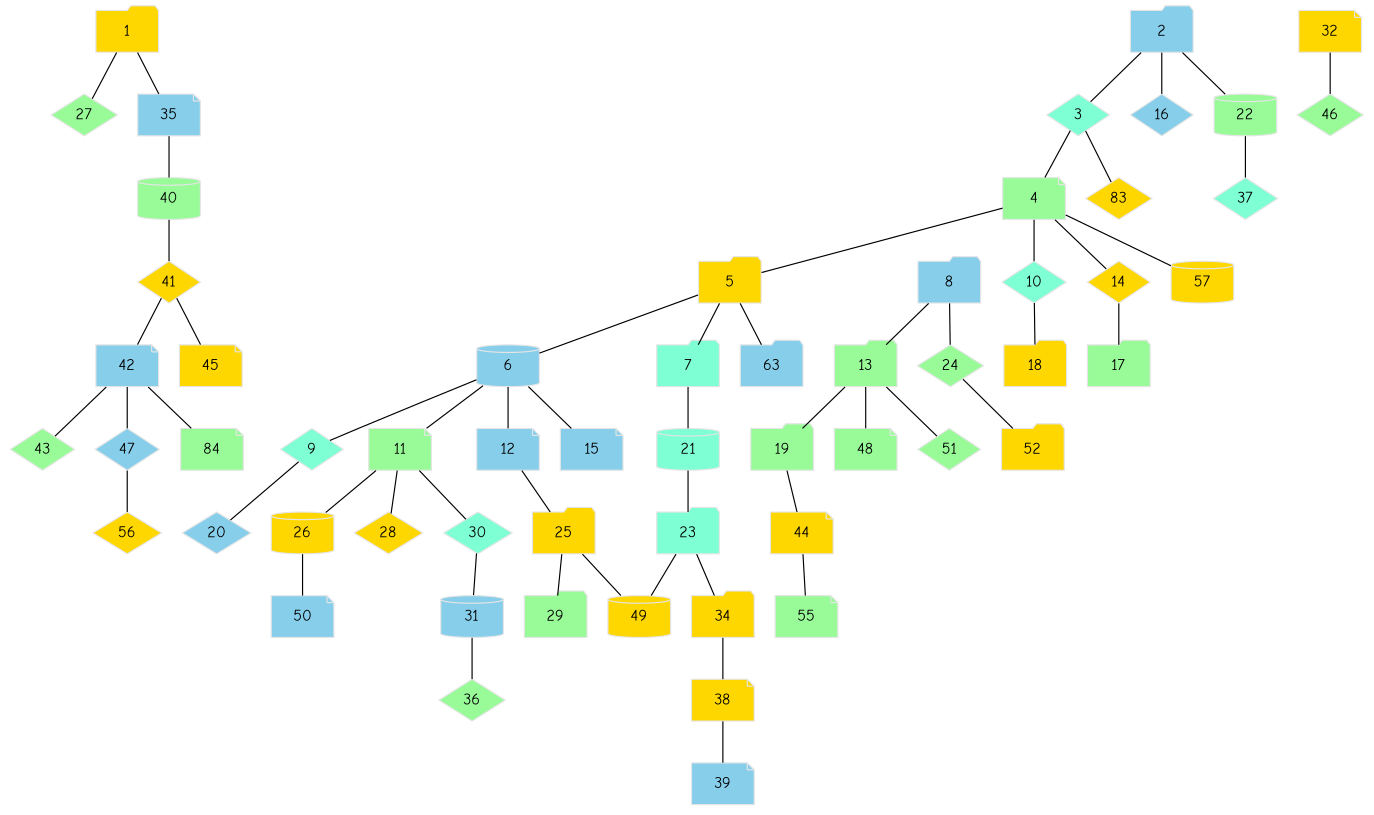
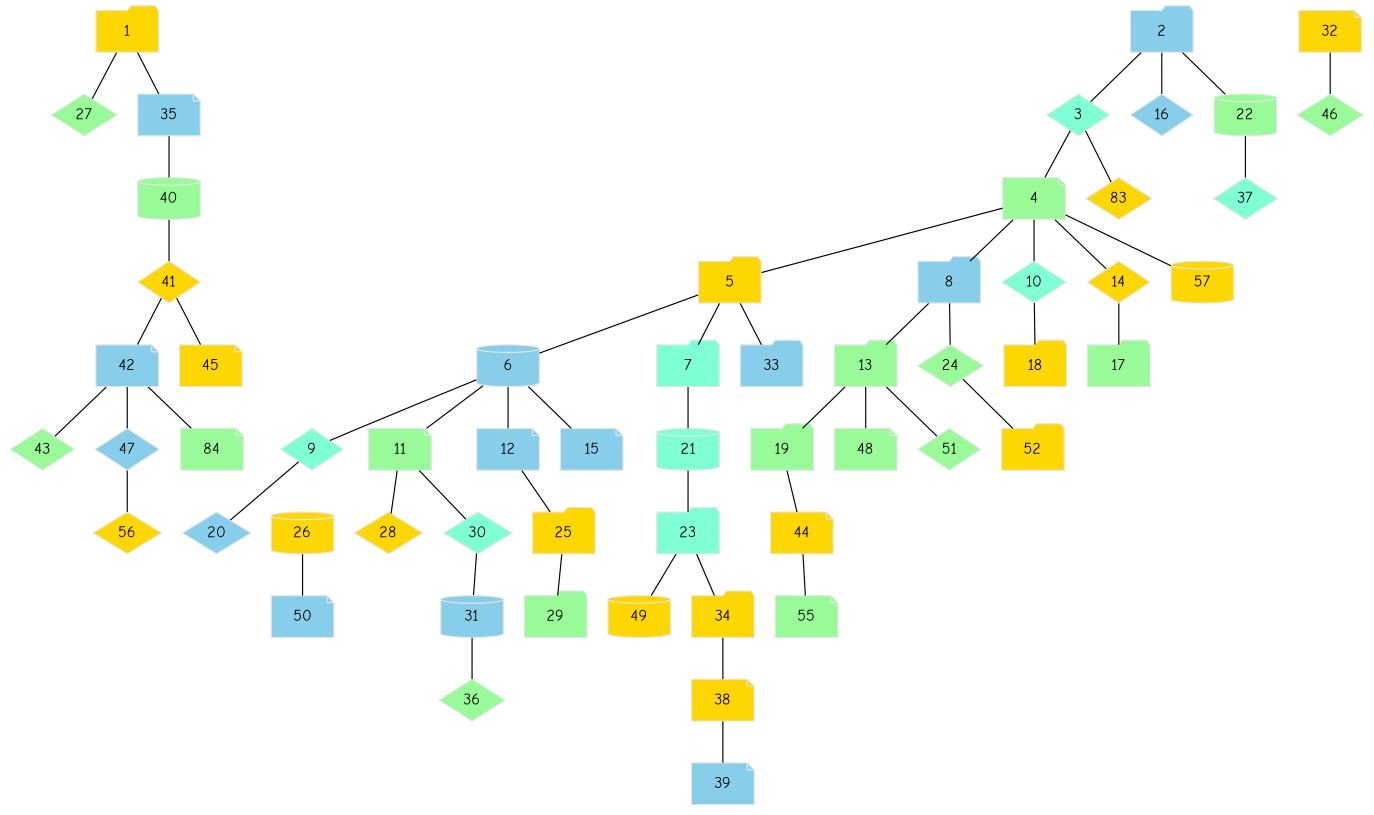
edge "4" -- "8": added
node "63": label "63" -> "33"
edge "11" -- "26": removed
edge "25" -- "49": removed
